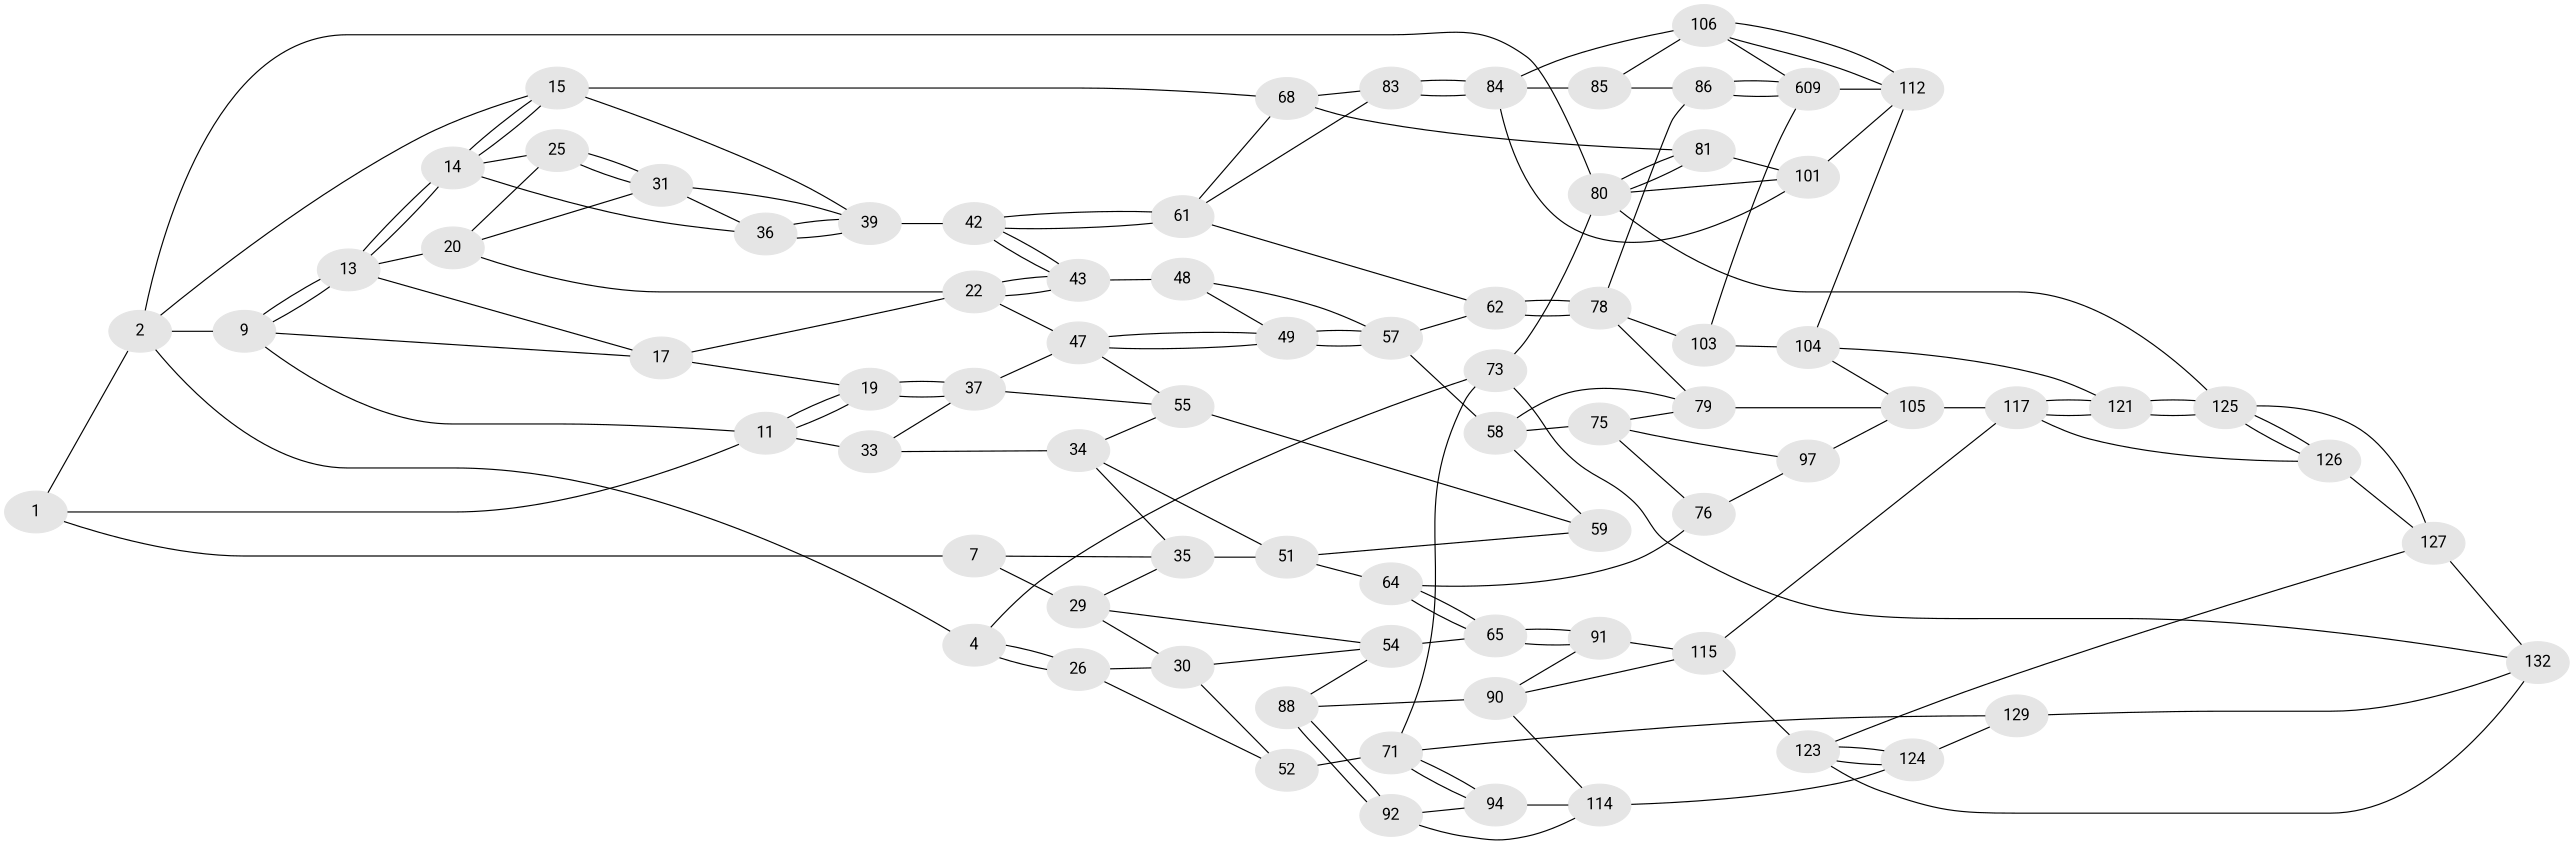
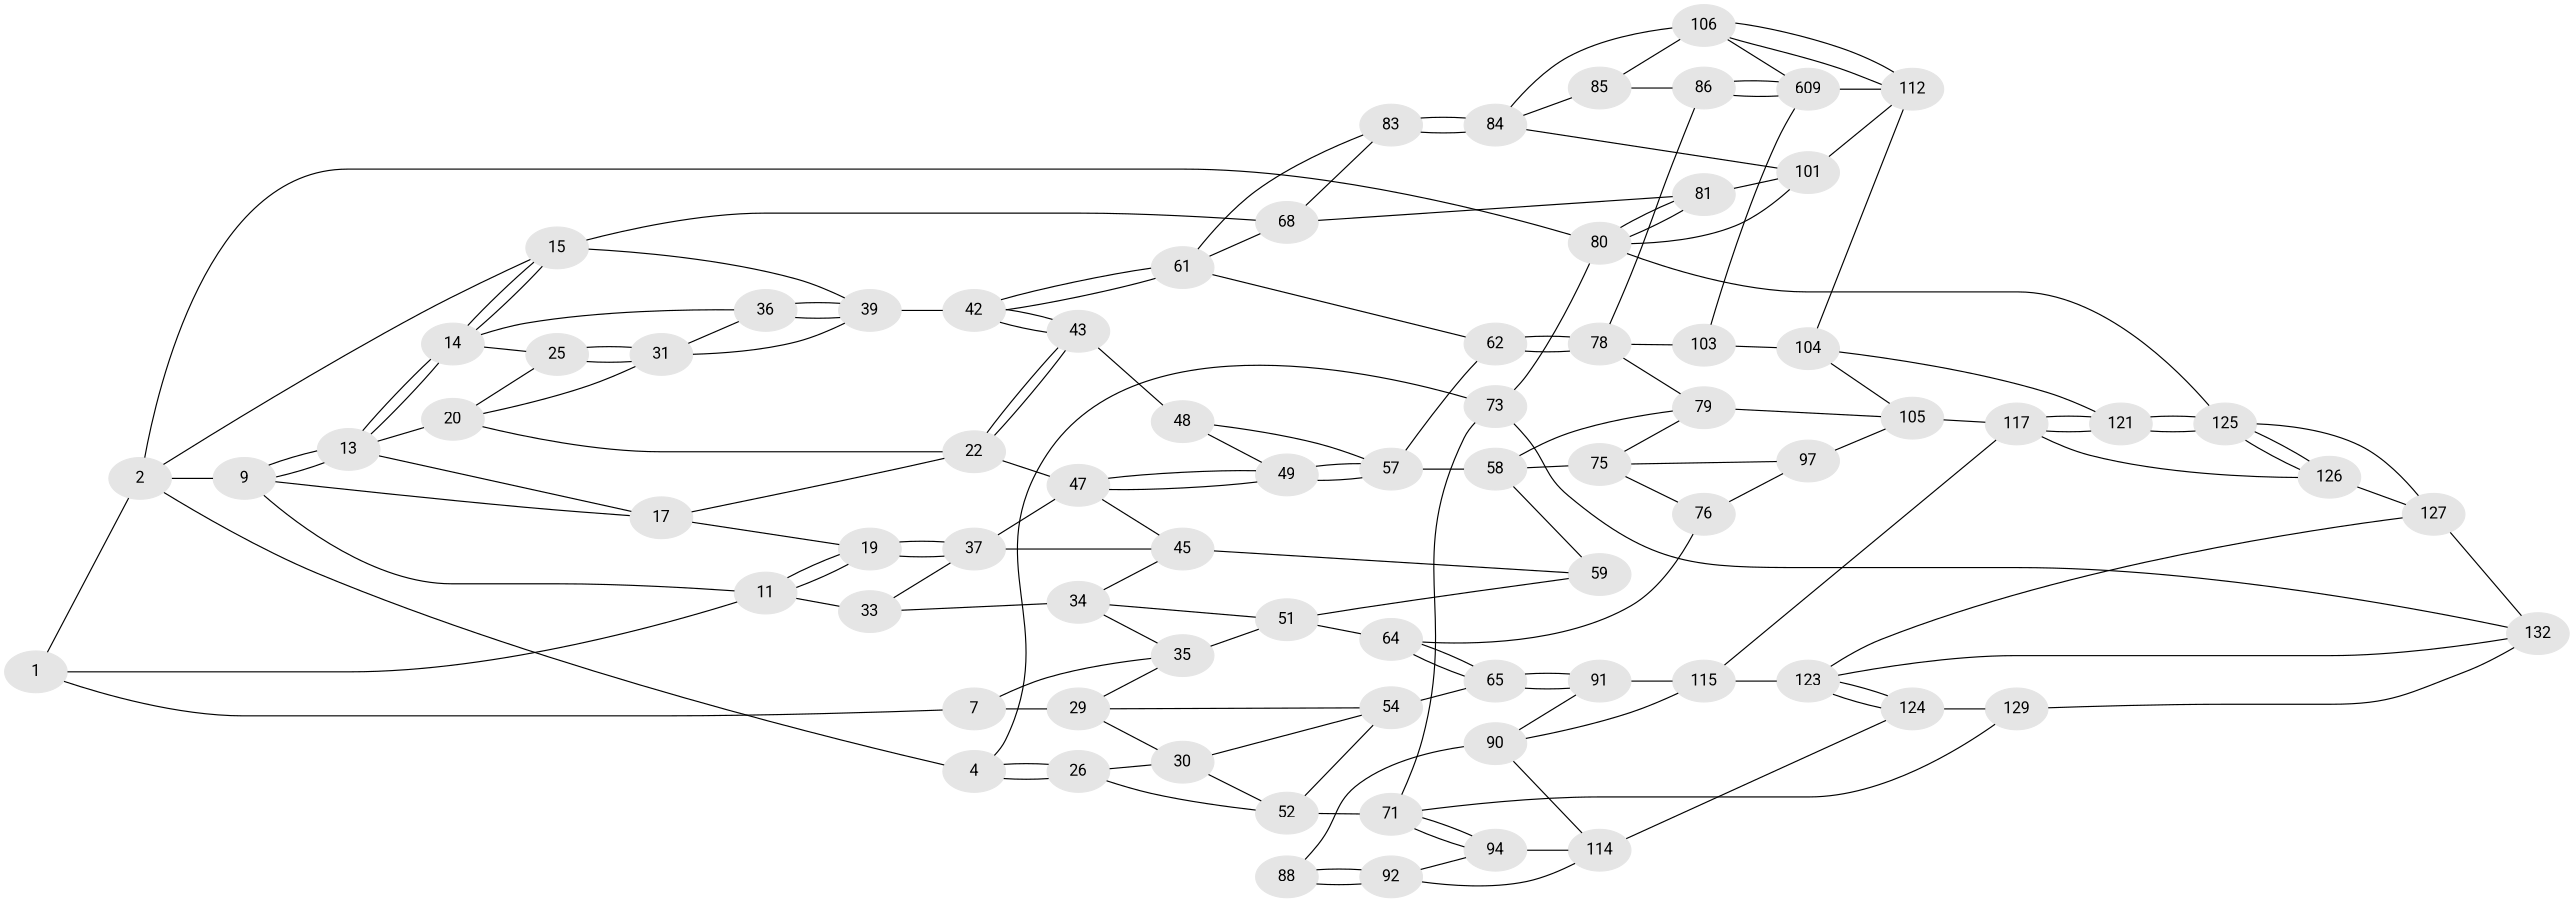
node "55": label "55" -> "45"
edge "54" -- "88": now "54" -- "52"
